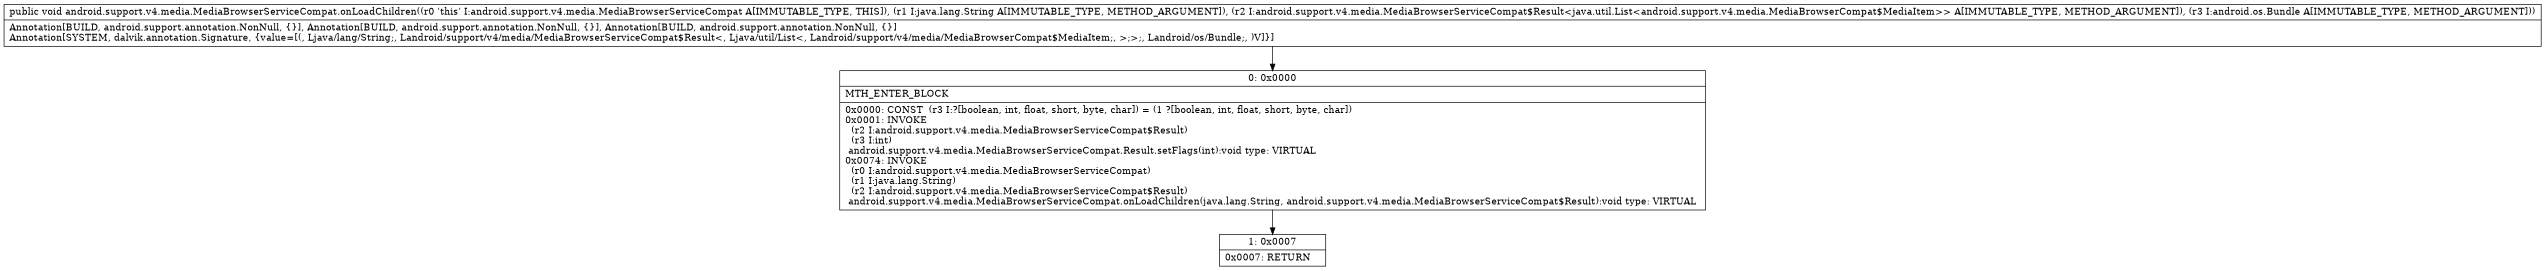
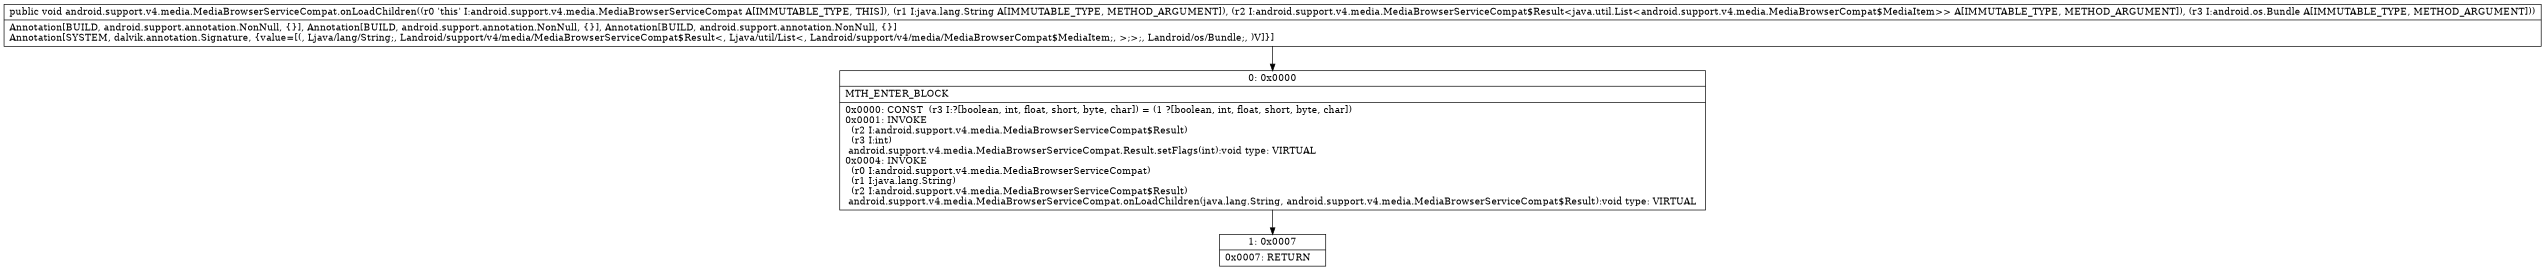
node "0: 0x0000": text "0x0074: INVOKE" -> "0x0004: INVOKE"
